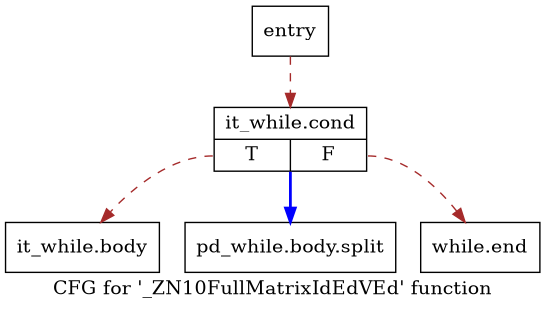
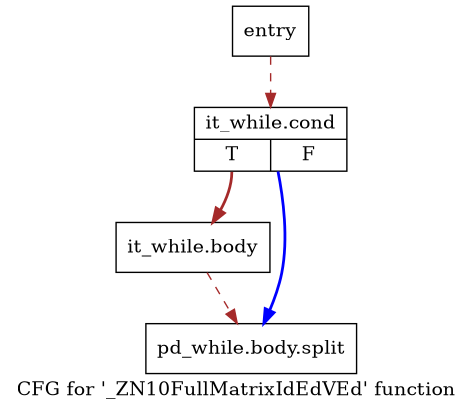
edge "it_while.cond" -> "it_while.body": style dashed -> bold
node "while.end": removed
edge "it_while.body" -> "pd_while.body.split": added
